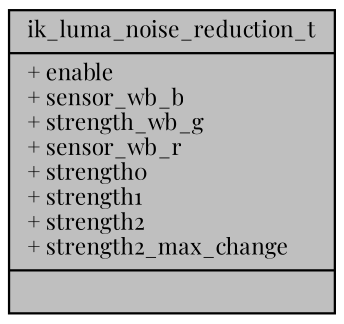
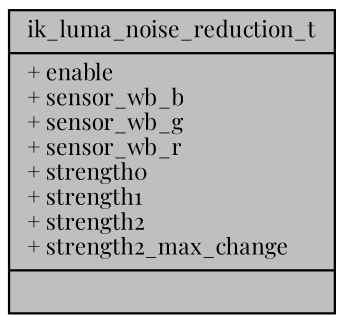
node "ik_luma_noise_reduction_t": text "+ strength_wb_g" -> "+ sensor_wb_g"
